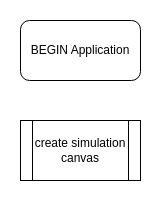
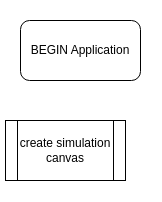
node "create simulation canvas": moved (81, 151) -> (66, 151)
